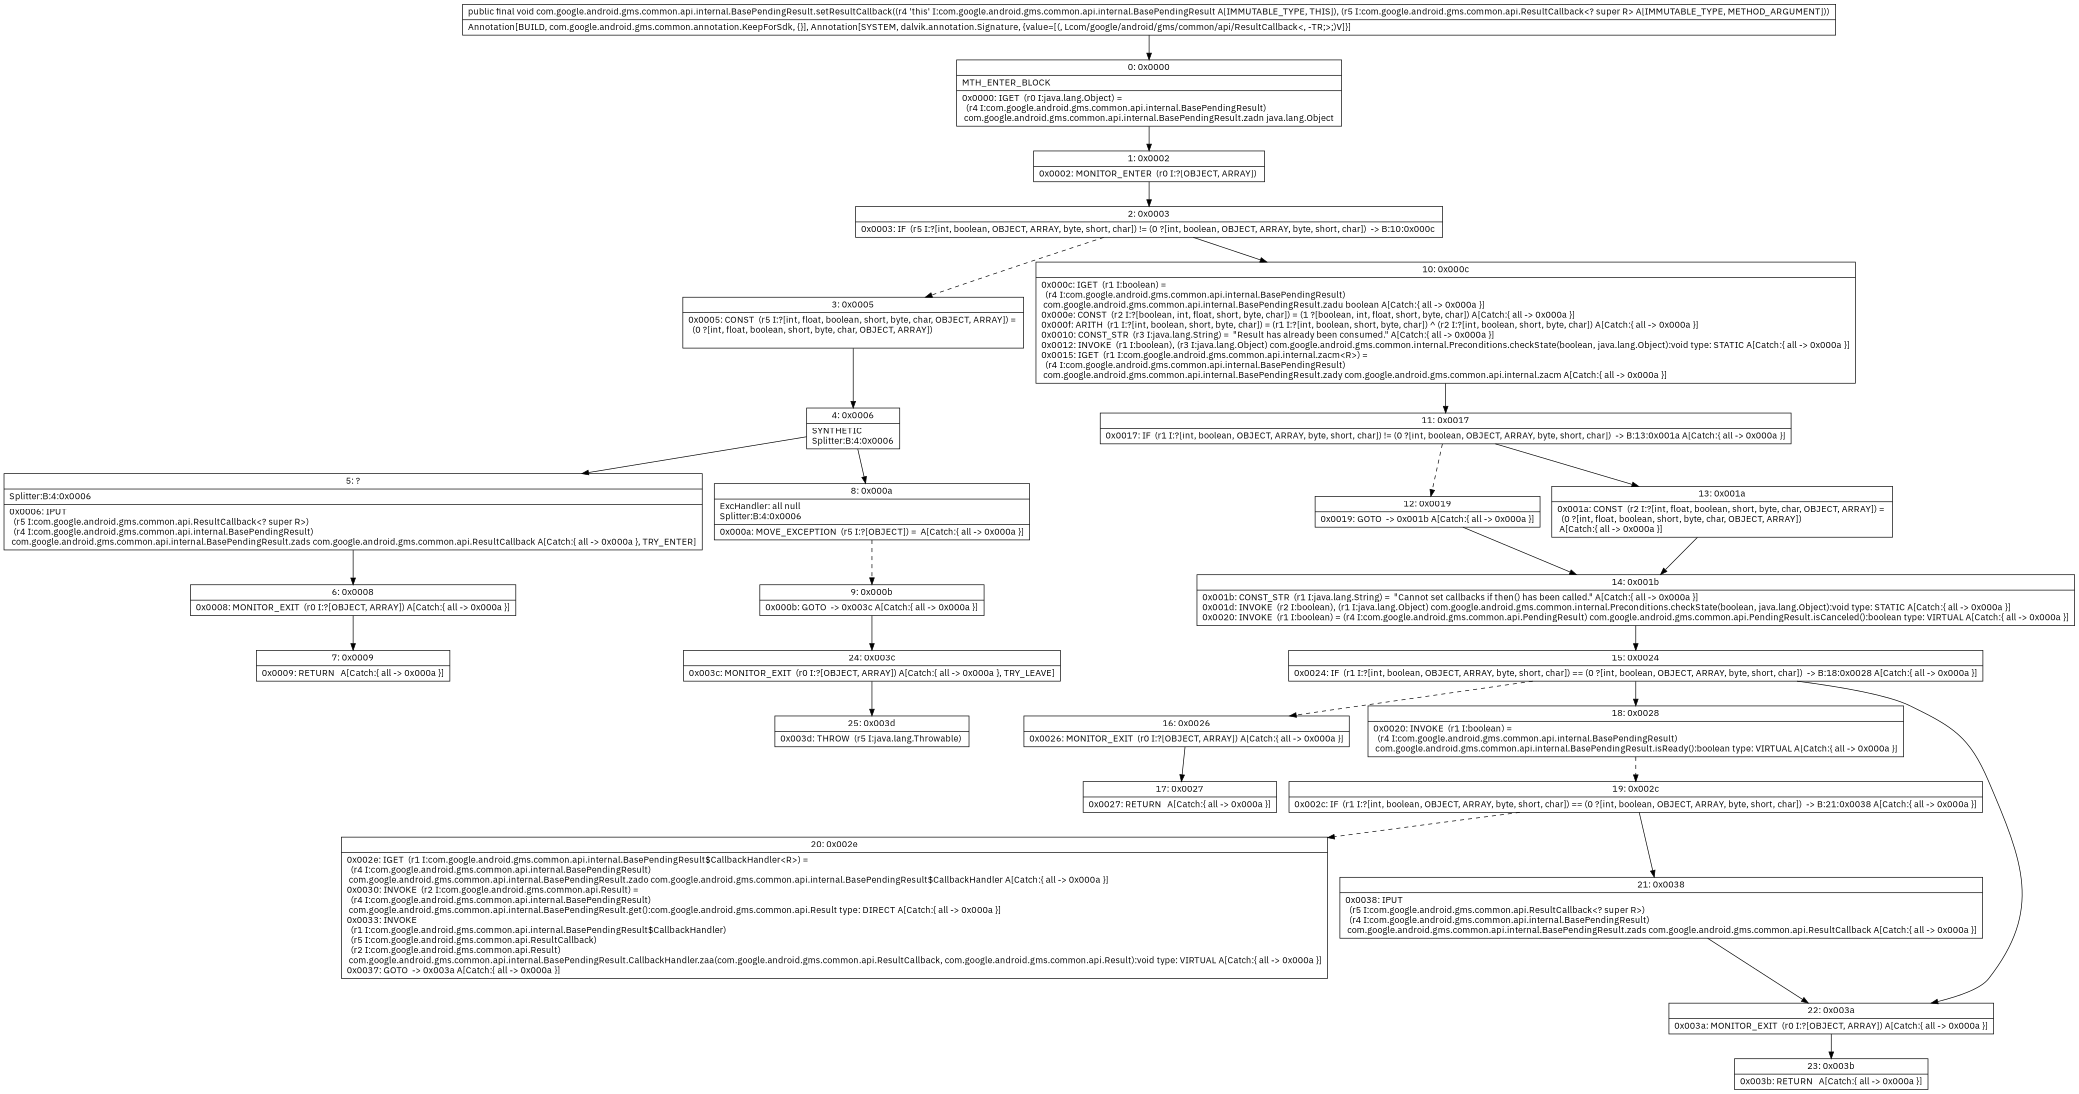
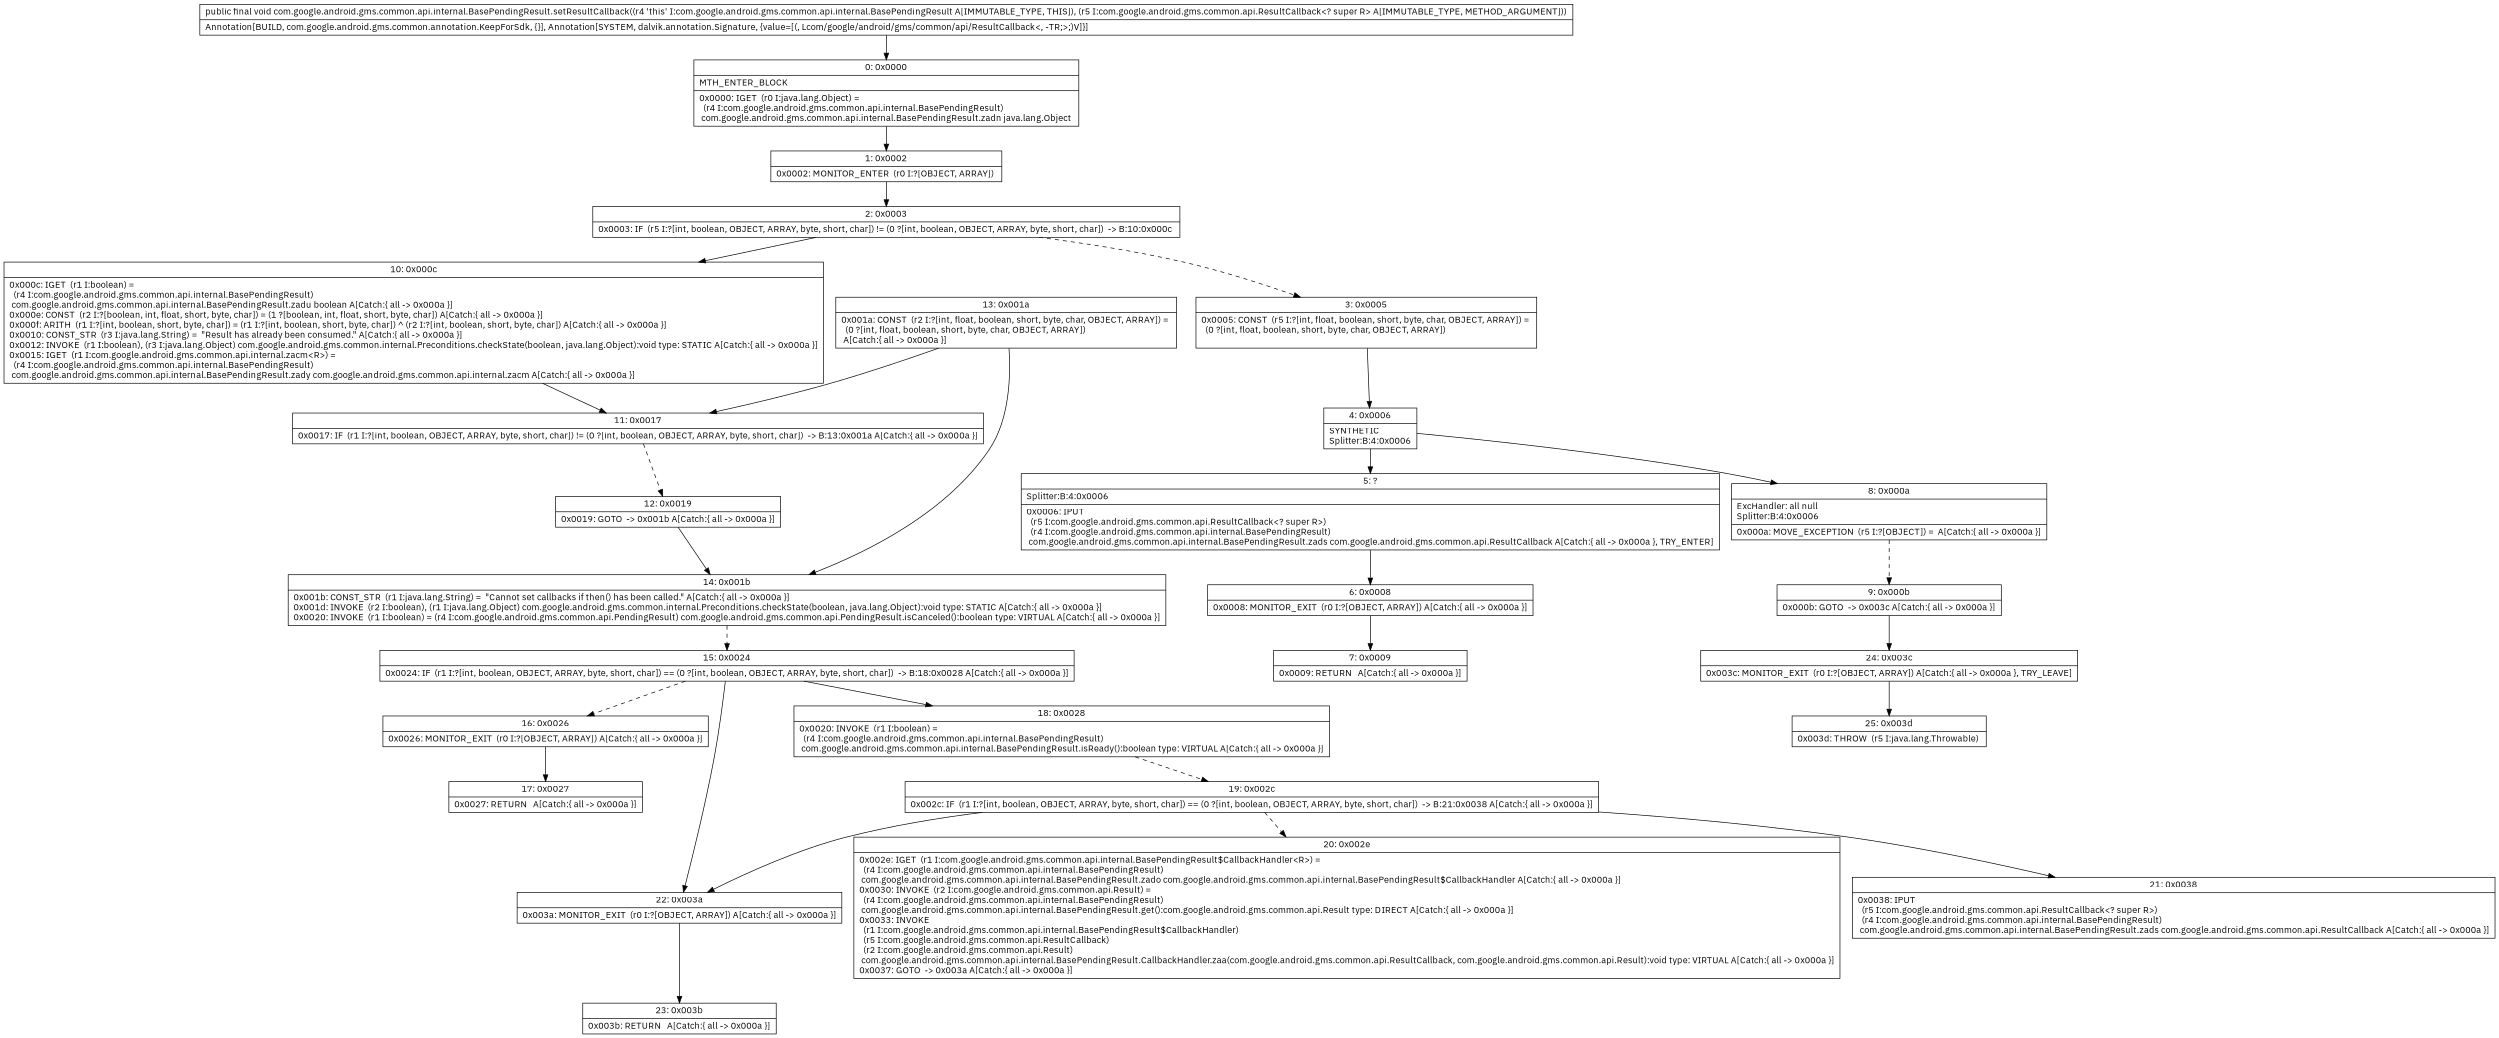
edge "11: 0x0017" -> "13: 0x001a": reversed
edge "14: 0x001b" -> "15: 0x0024": style solid -> dashed
edge "21: 0x0038" -> "22: 0x003a": now "19: 0x002c" -> "22: 0x003a"
